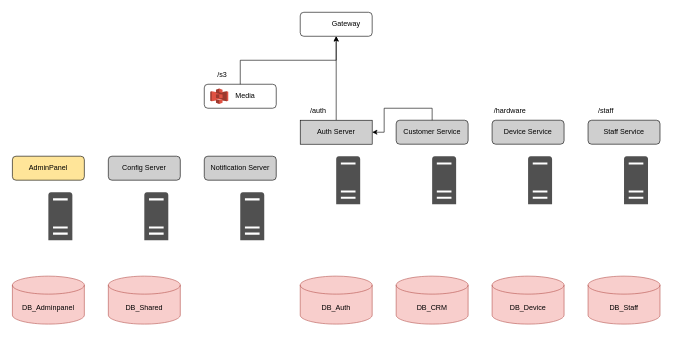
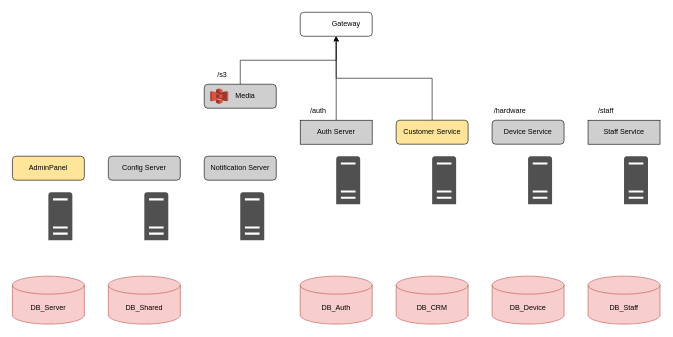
node "Media": fillcolor #ffffff -> #cfcfcf
edge "Customer Service" -> "Auth Server": now "Customer Service" -> "Gateway"
node "Customer Service": fillcolor #cfcfcf -> #ffe599
node "Staff Service": shape rounded rectangle -> rectangle
node "DB_Adminpanel": label "DB_Adminpanel" -> "DB_Server"
